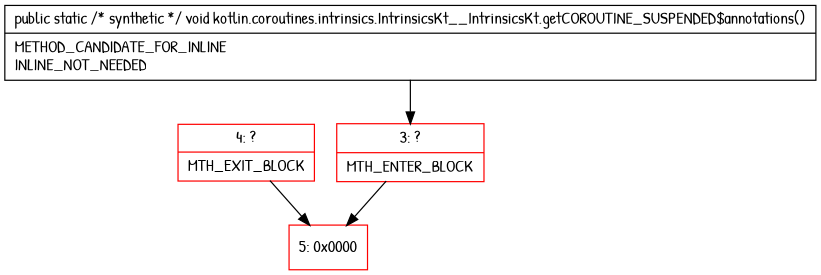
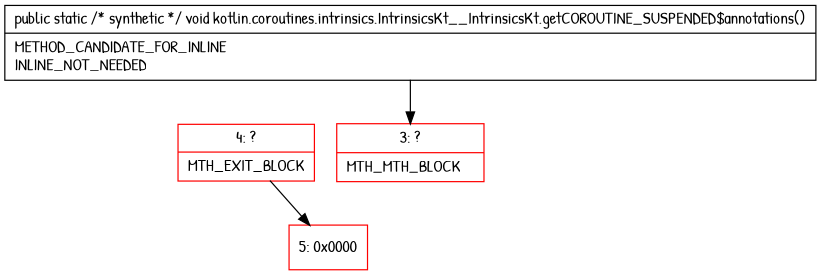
node "3: ?": text "MTH_ENTER_BLOCK" -> "MTH_MTH_BLOCK"
edge "3: ?" -> "5: 0x0000": removed
